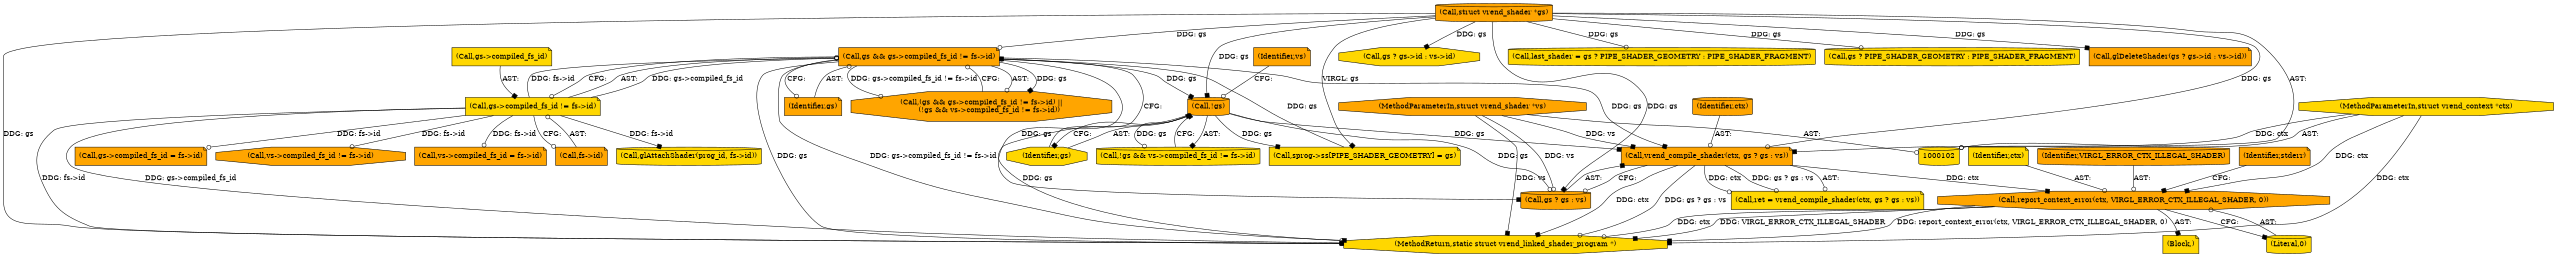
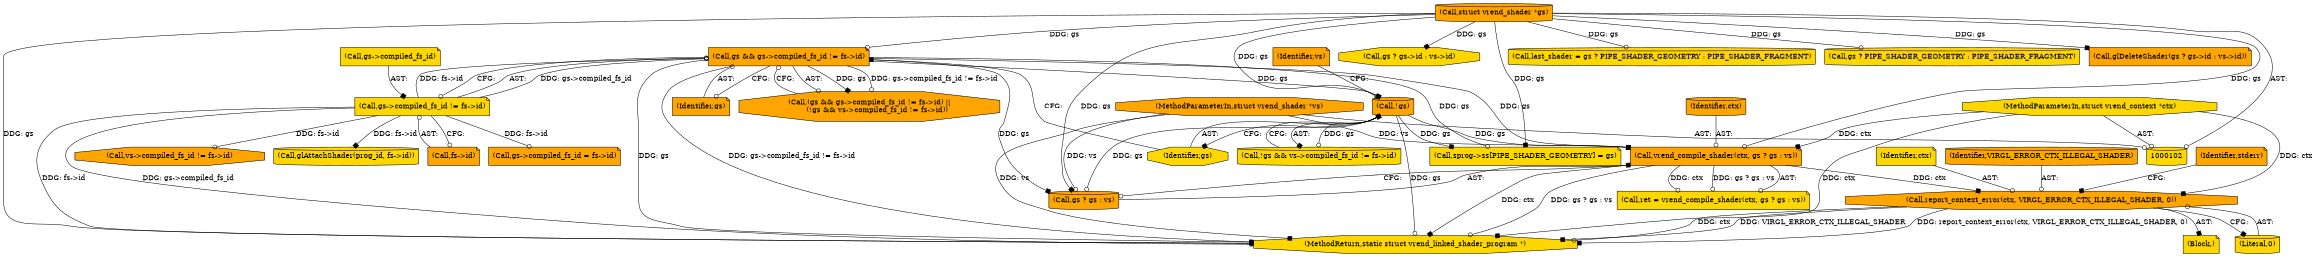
edge "(Call,sprog->ss[PIPE_SHADER_GEOMETRY] = gs)" -> "(Call,gs && gs->compiled_fs_id != fs->id)": reversed
edge "(Call,struct vrend_shader *gs)" -> "(Call,sprog->ss[PIPE_SHADER_GEOMETRY] = gs)": label "VIRGL: gs" -> "DDG: gs"
node "(Call,vs->compiled_fs_id = fs->id)": removed
